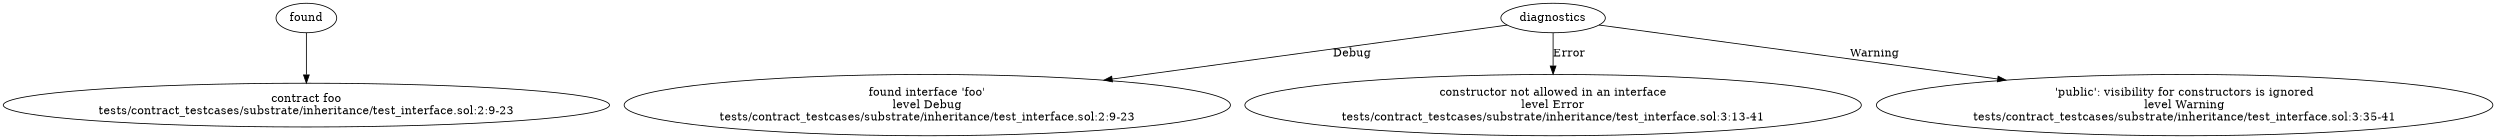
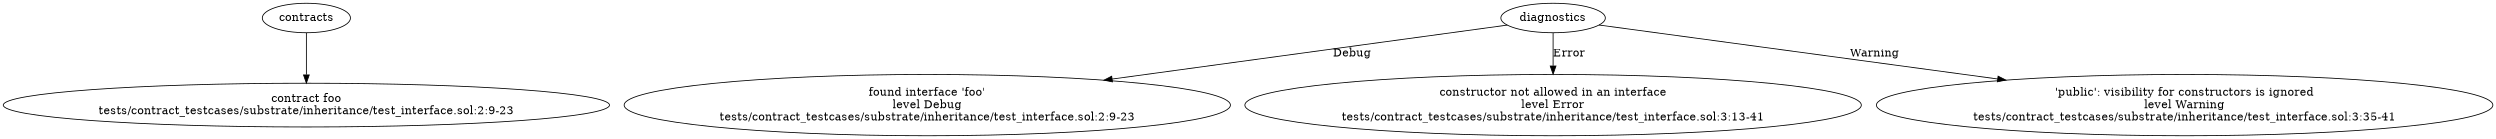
node "found": label "found" -> "contracts"
